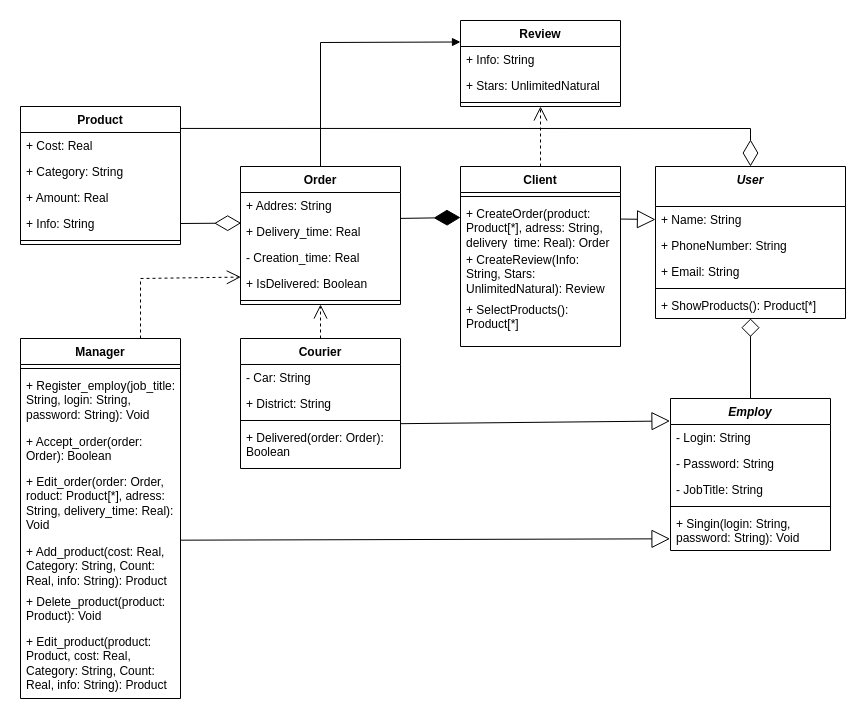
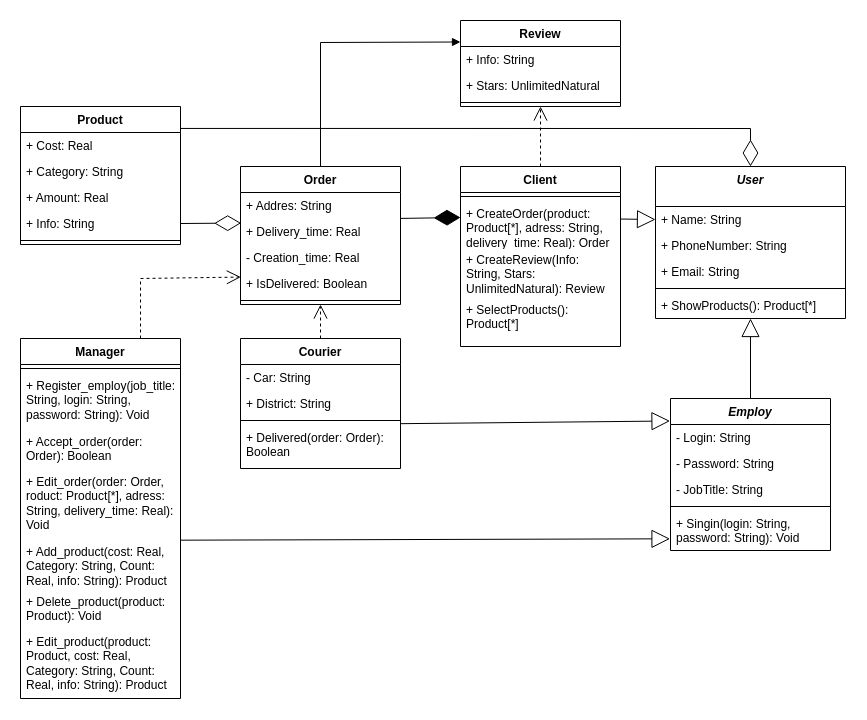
edge "Employ" -> "User": arrowhead diamond -> block
